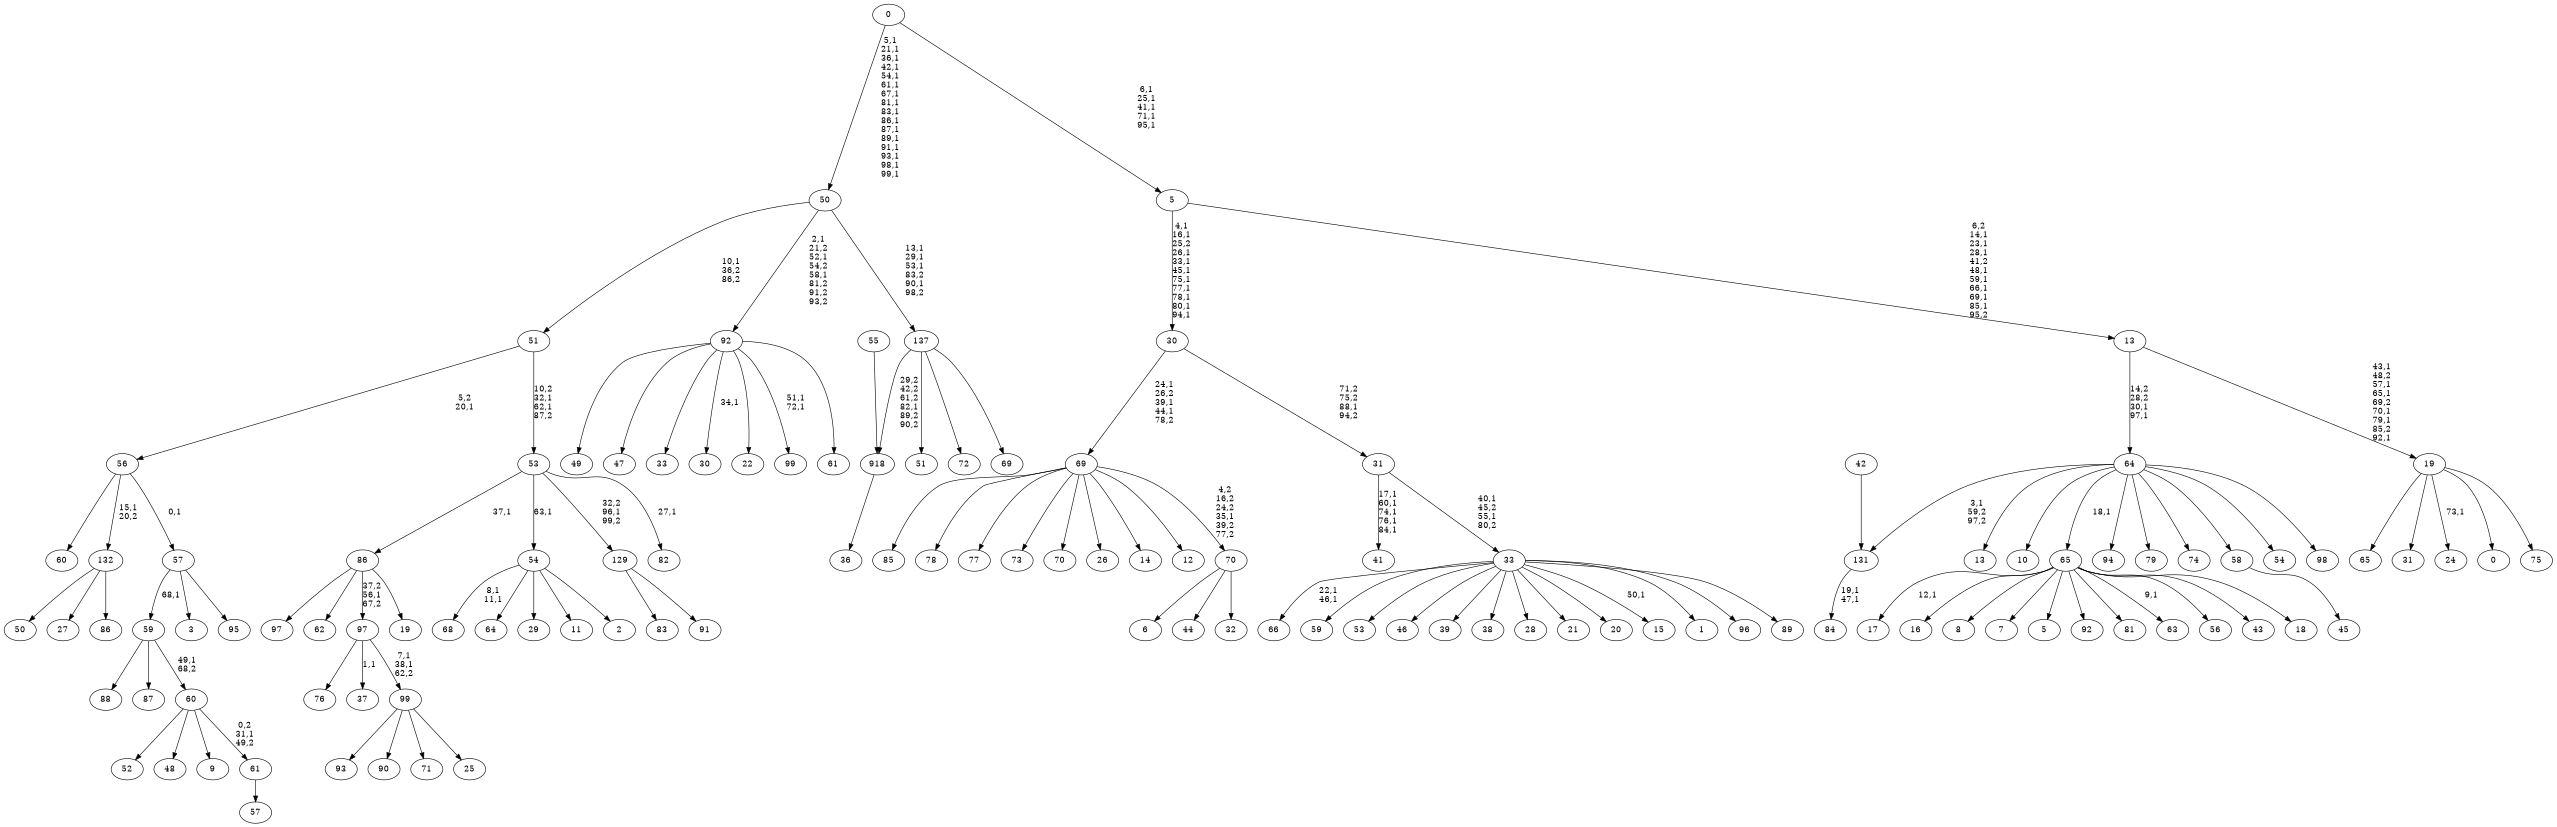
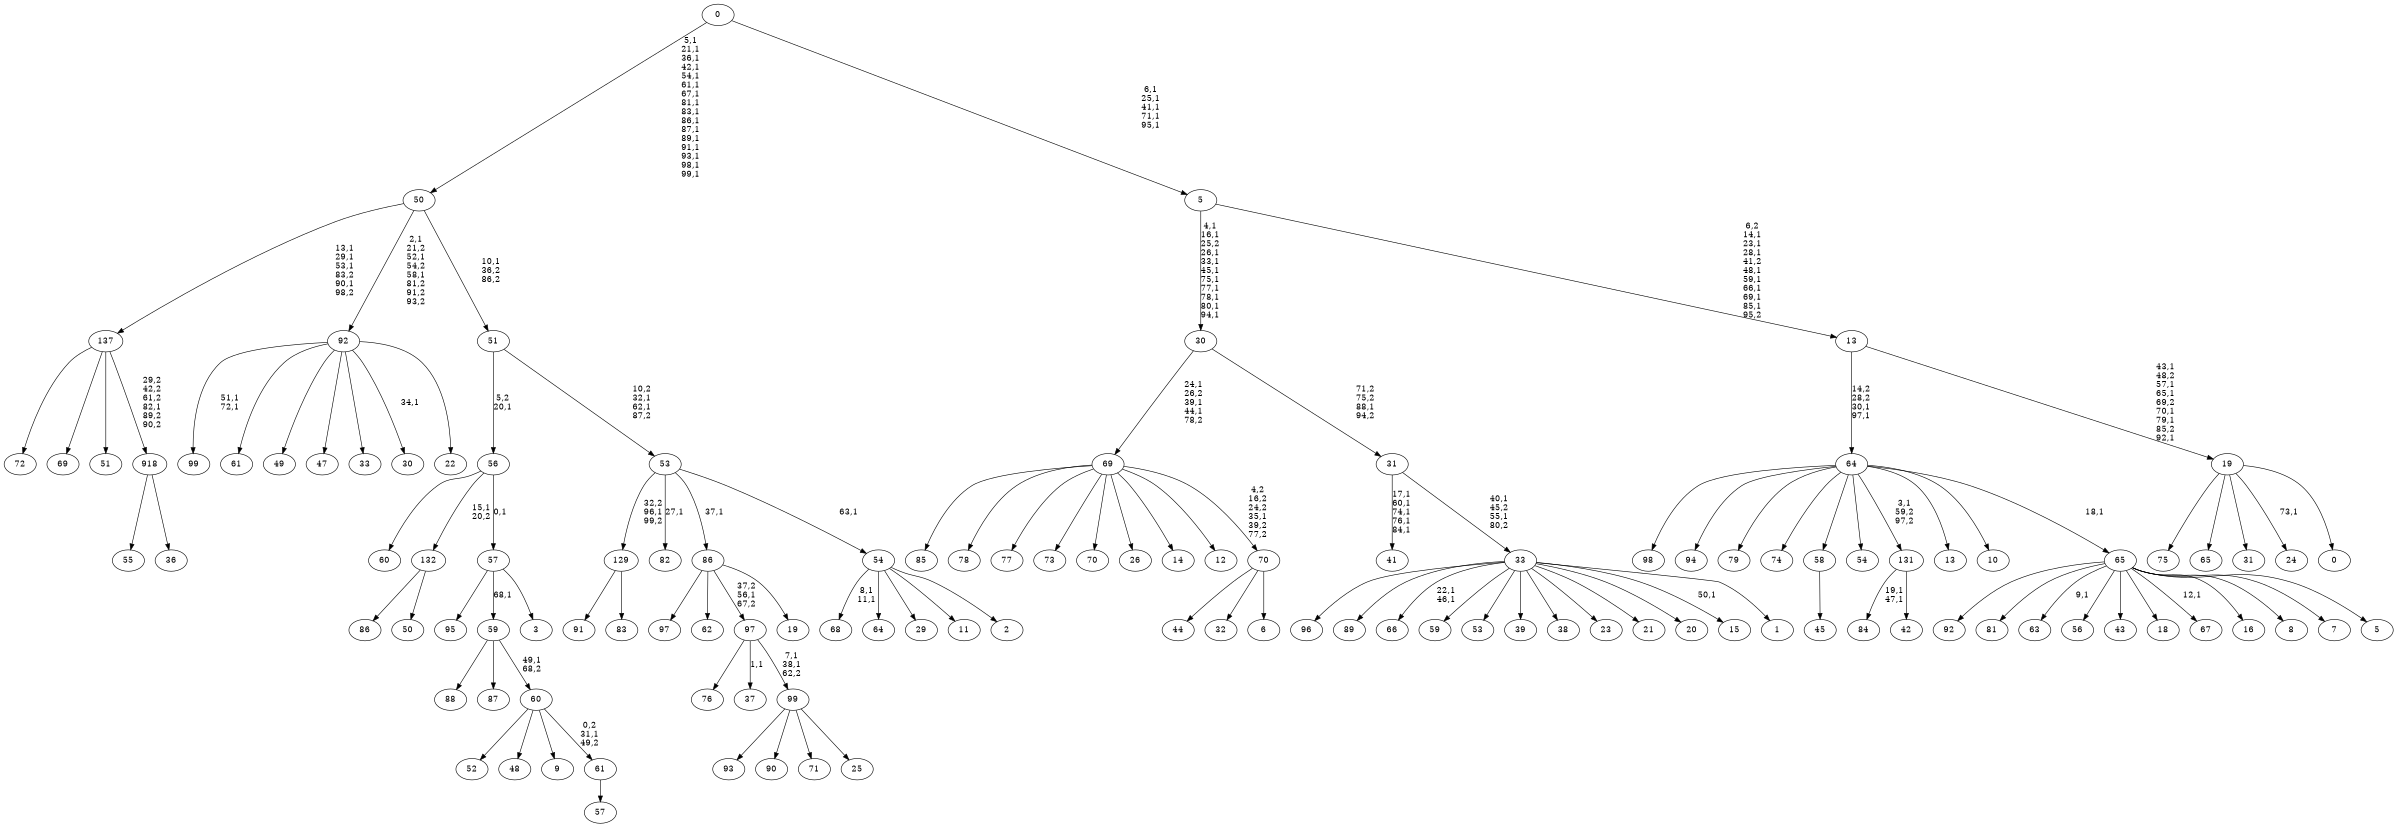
edge "55" -> "918": reversed
edge "42" -> "131": reversed
node "27": removed
node "46": removed
node "28": label "28" -> "23"
node "17": label "17" -> "67"
